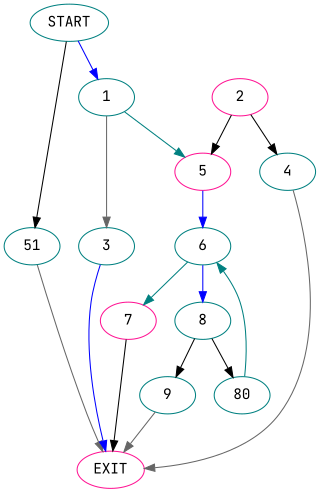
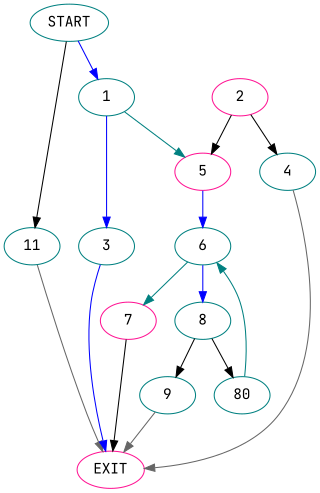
edge "1" -> "3": color gray40 -> blue
node "51": label "51" -> "11"
